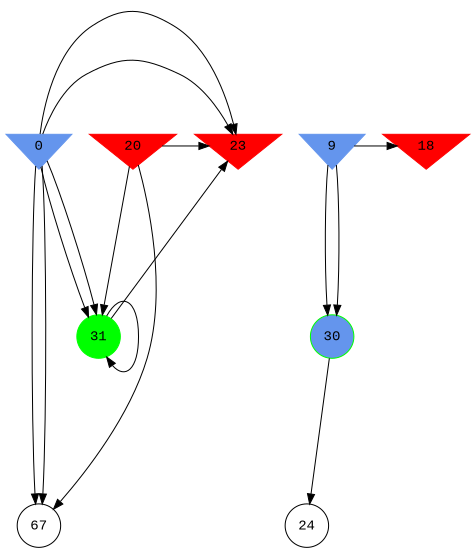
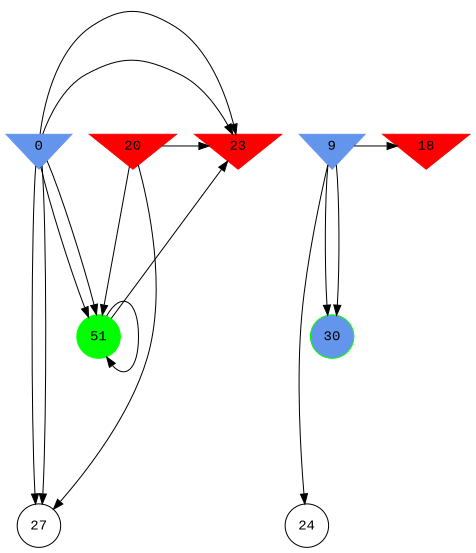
node "31": label "31" -> "51"
edge "30" -> "24": now "9" -> "24"
node "67": label "67" -> "27"
